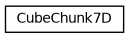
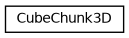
node "CubeChunk7D": label "CubeChunk7D" -> "CubeChunk3D"
